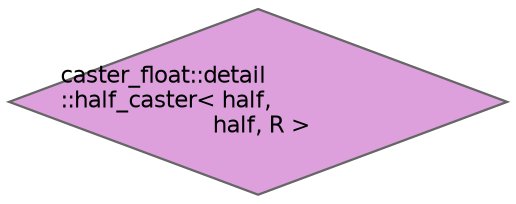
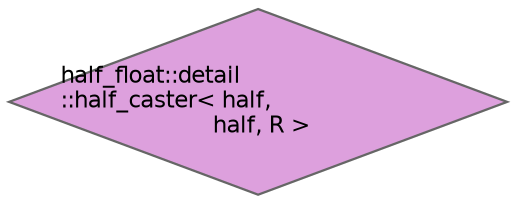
node "caster_float::detail ::half_caster< half, half, R >": label "caster_float::detail ::half_caster< half, half, R >" -> "half_float::detail ::half_caster< half, half, R >"
